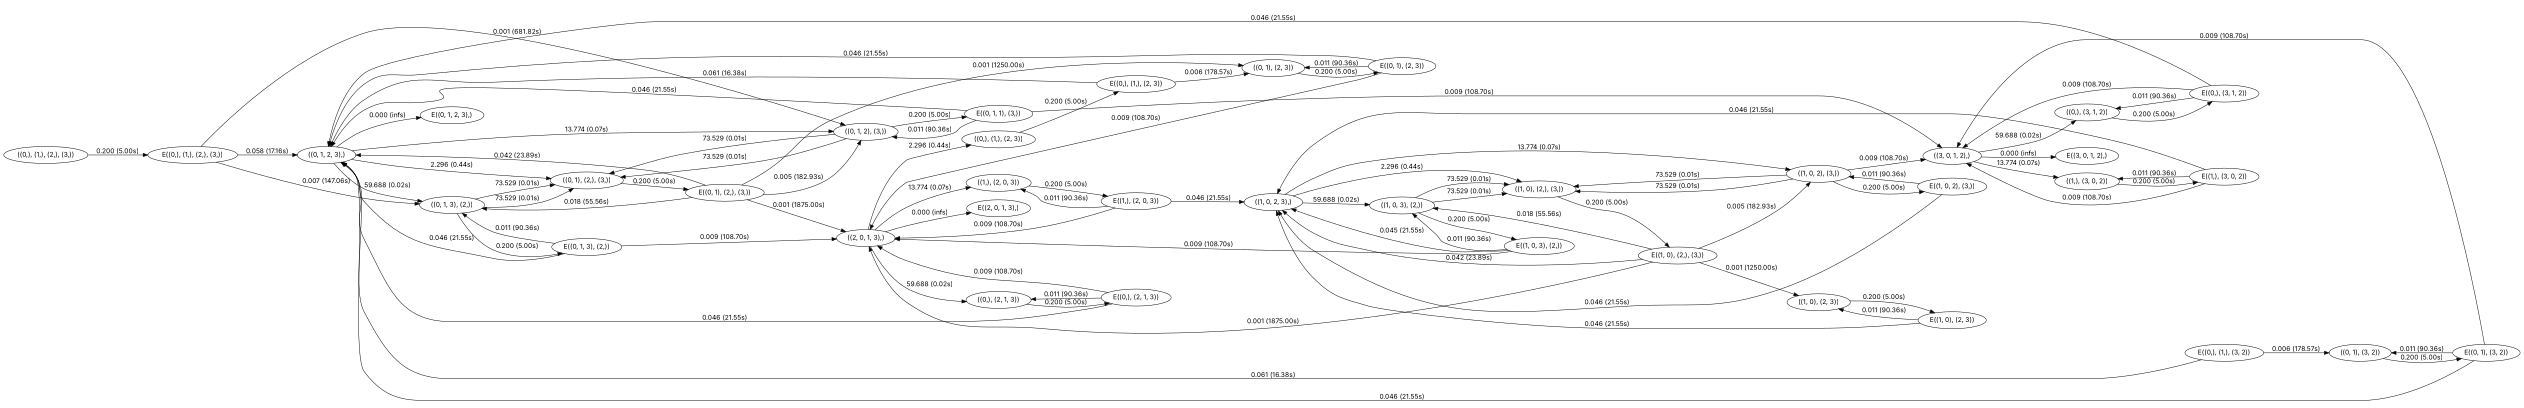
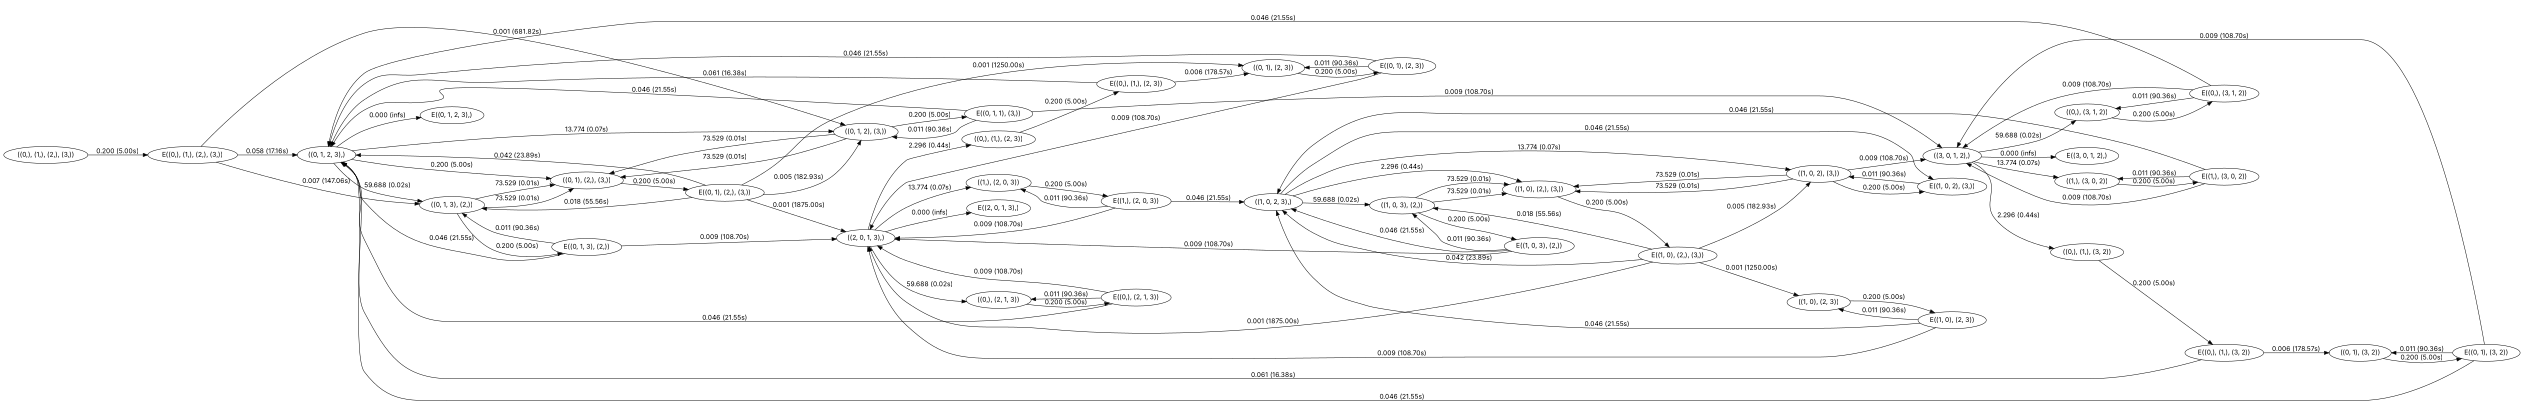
edge "((0, 1, 2, 3),)" -> "((0, 1), (2,), (3,))": label "2.296 (0.44s)" -> "0.200 (5.00s)"
edge "E((1, 0, 3), (2,))" -> "((1, 0, 2, 3),)": label "0.045 (21.55s)" -> "0.046 (21.55s)"
node "((0,), (1,), (3, 2))": added
edge "E((1, 0, 2), (3,))" -> "((1, 0, 2, 3),)": reversed
edge "E((1, 0), (2, 3))" -> "((2, 0, 1, 3),)": added, label "0.009 (108.70s)"
